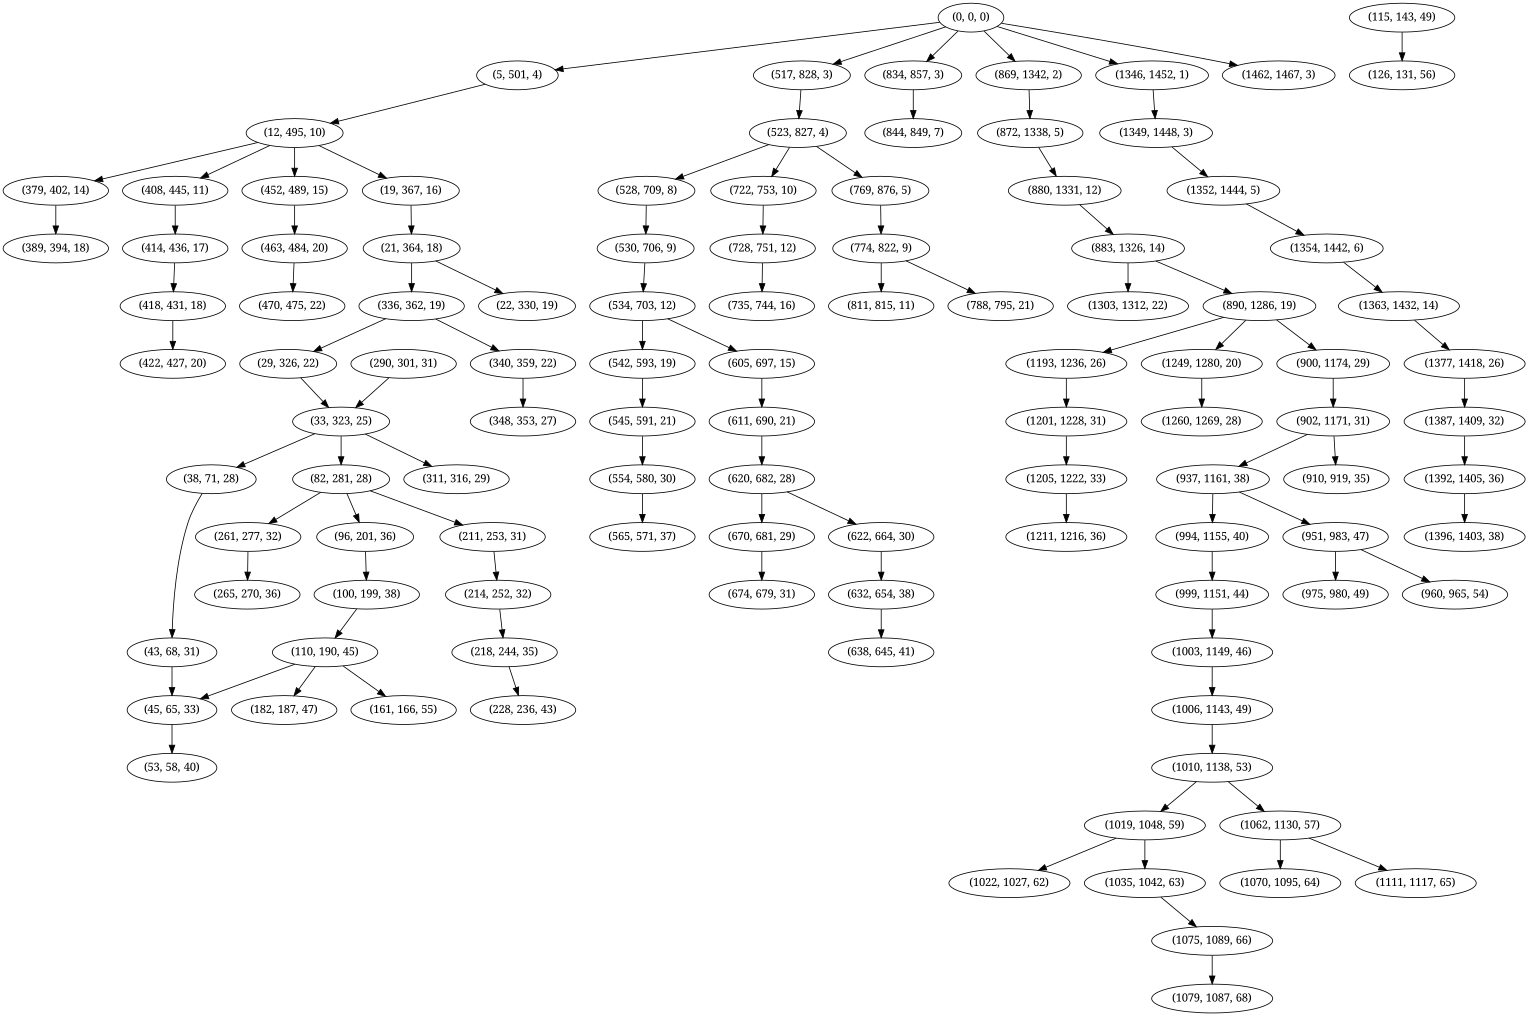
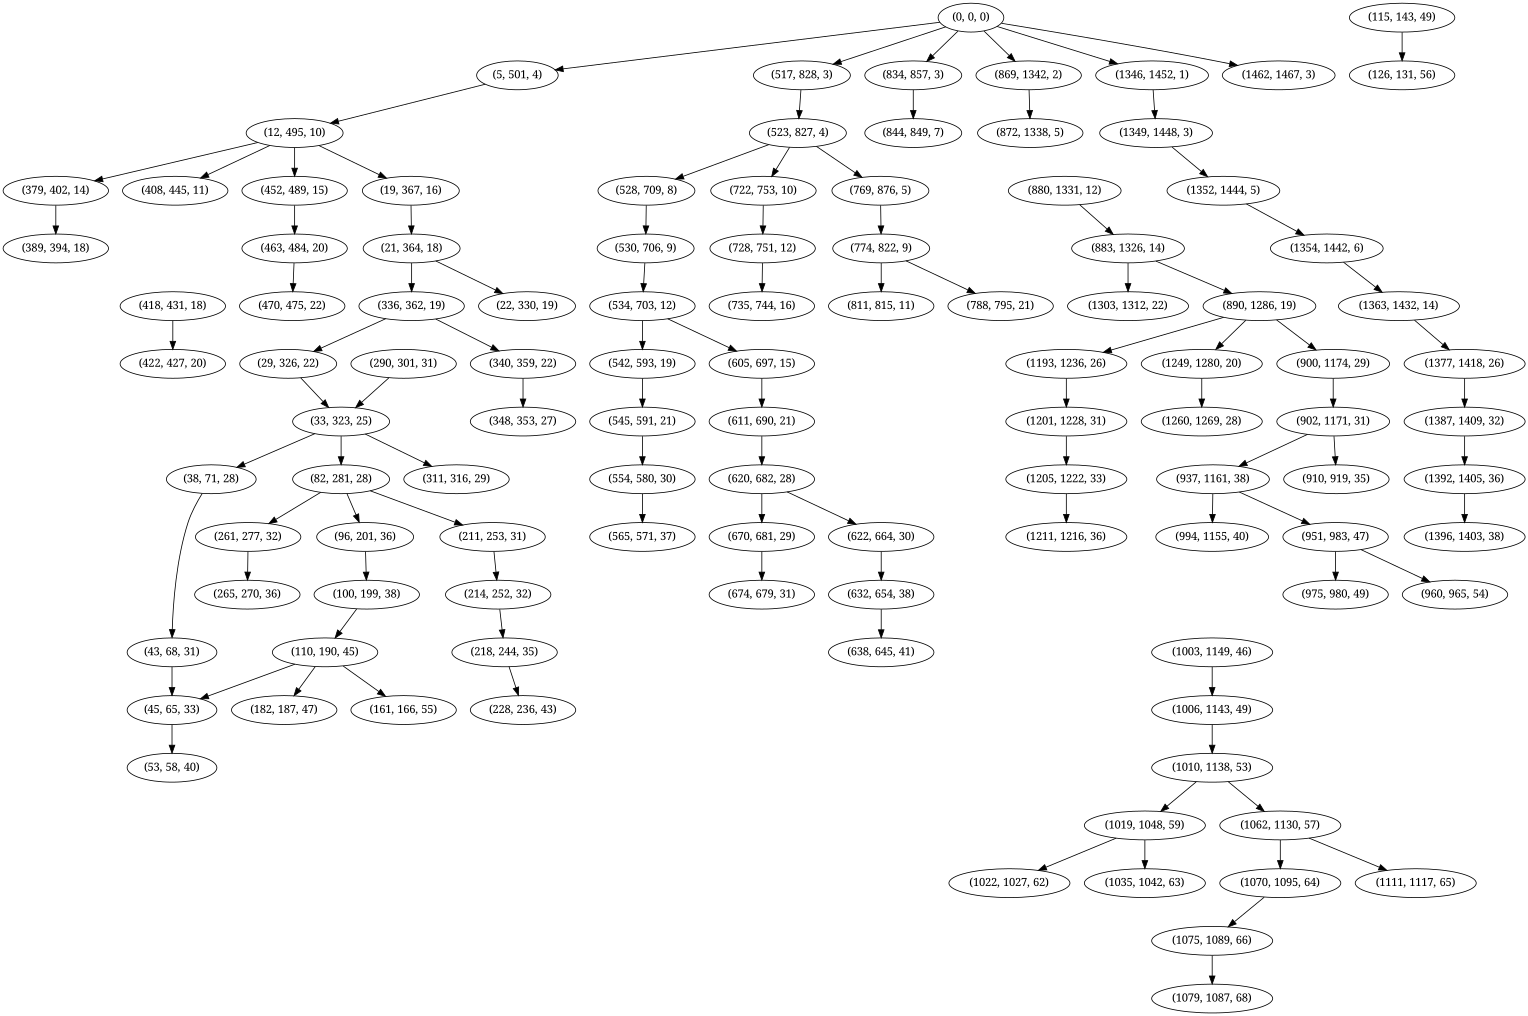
edge "(872, 1338, 5)" -> "(880, 1331, 12)": removed
node "(414, 436, 17)": removed
node "(999, 1151, 44)": removed
edge "(1035, 1042, 63)" -> "(1075, 1089, 66)": now "(1070, 1095, 64)" -> "(1075, 1089, 66)"
